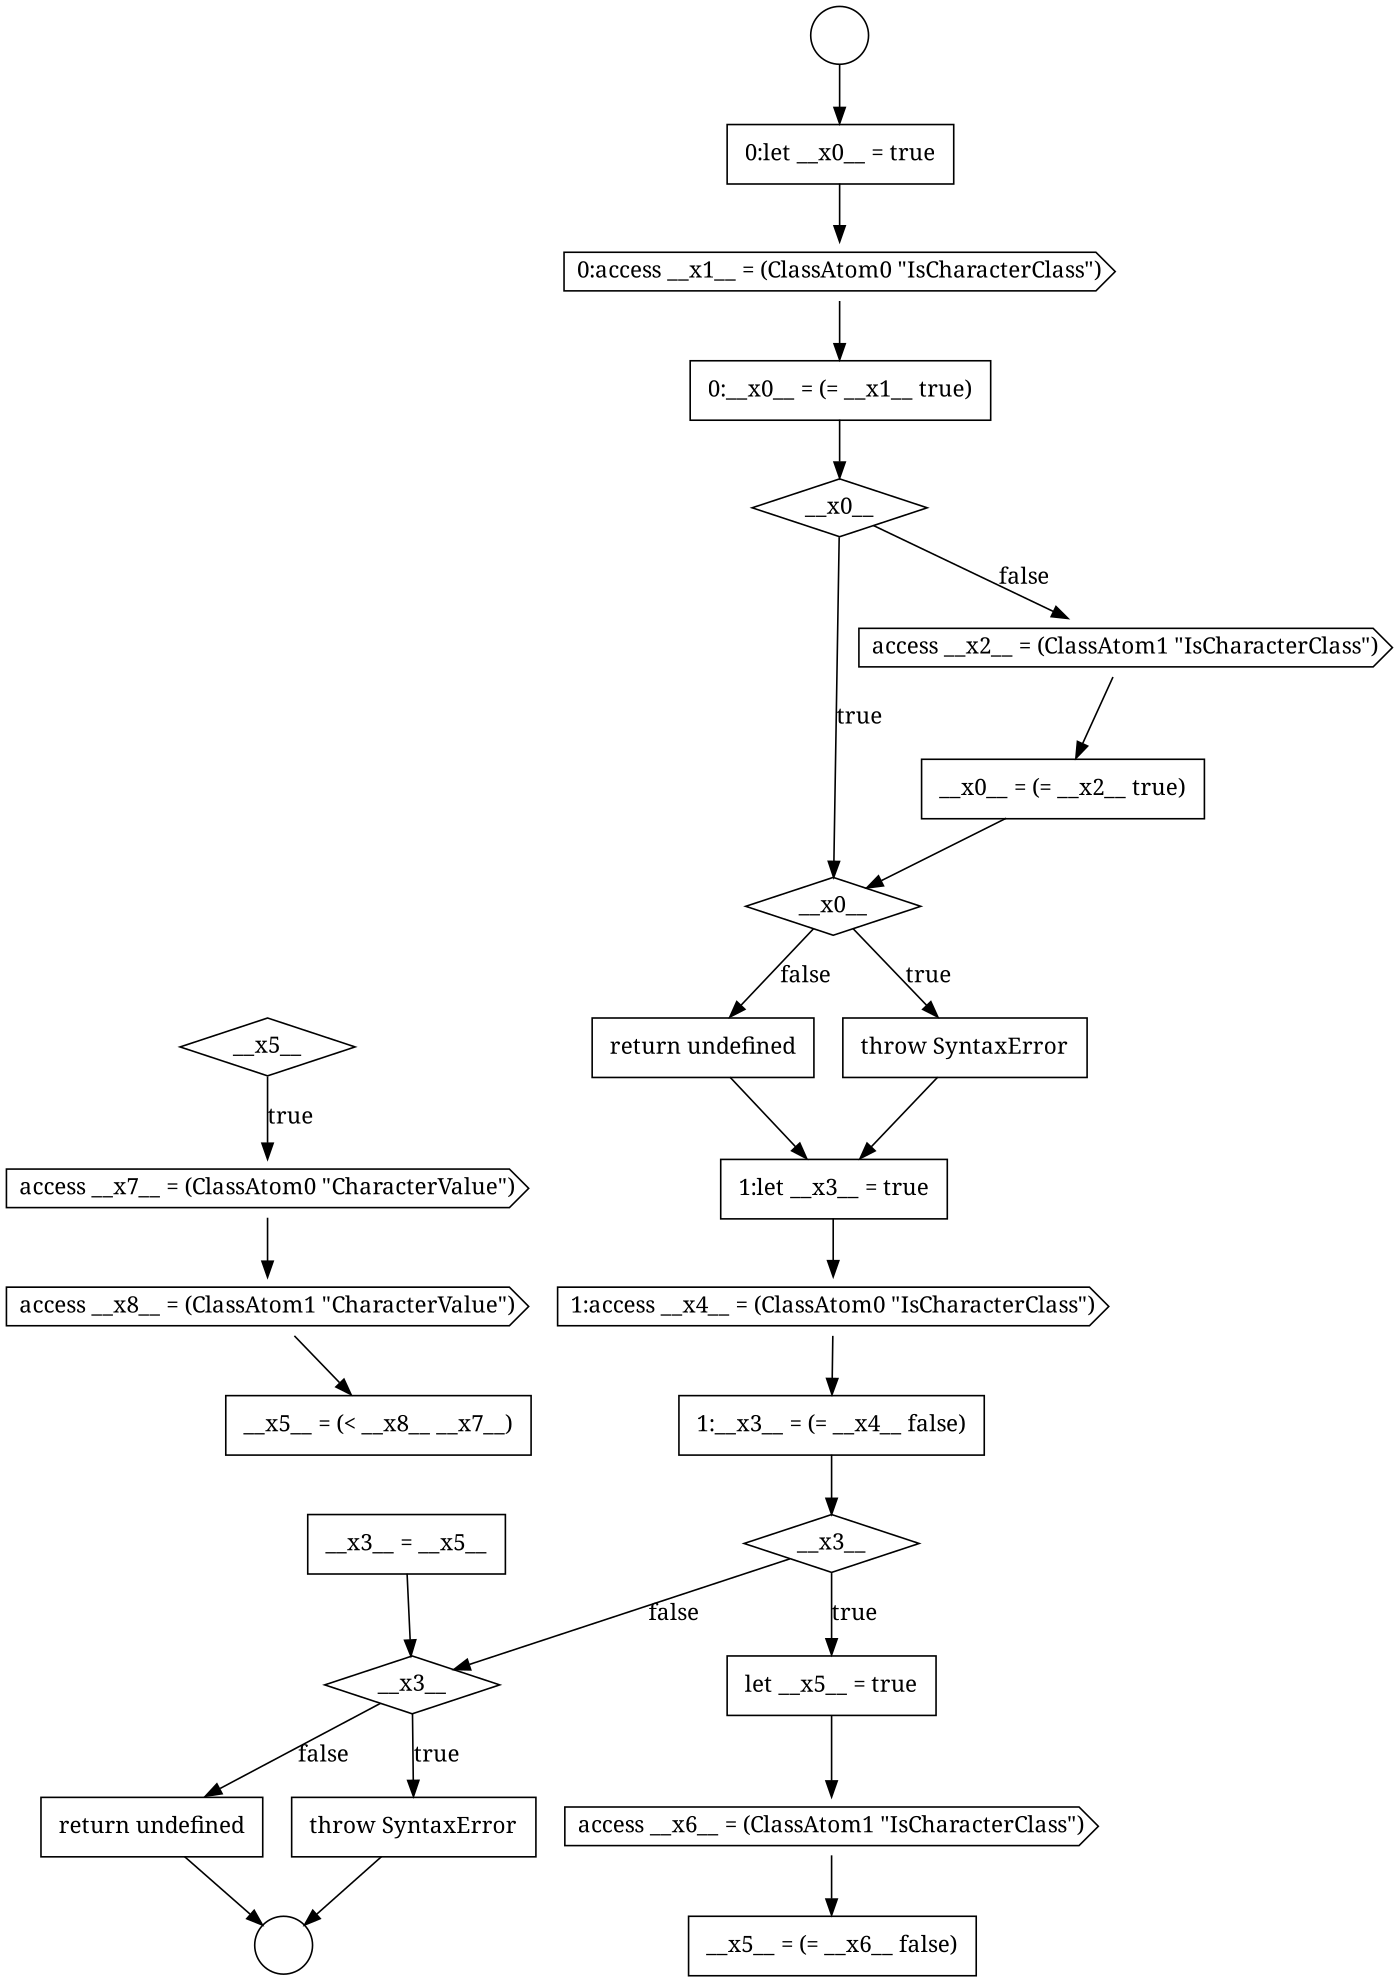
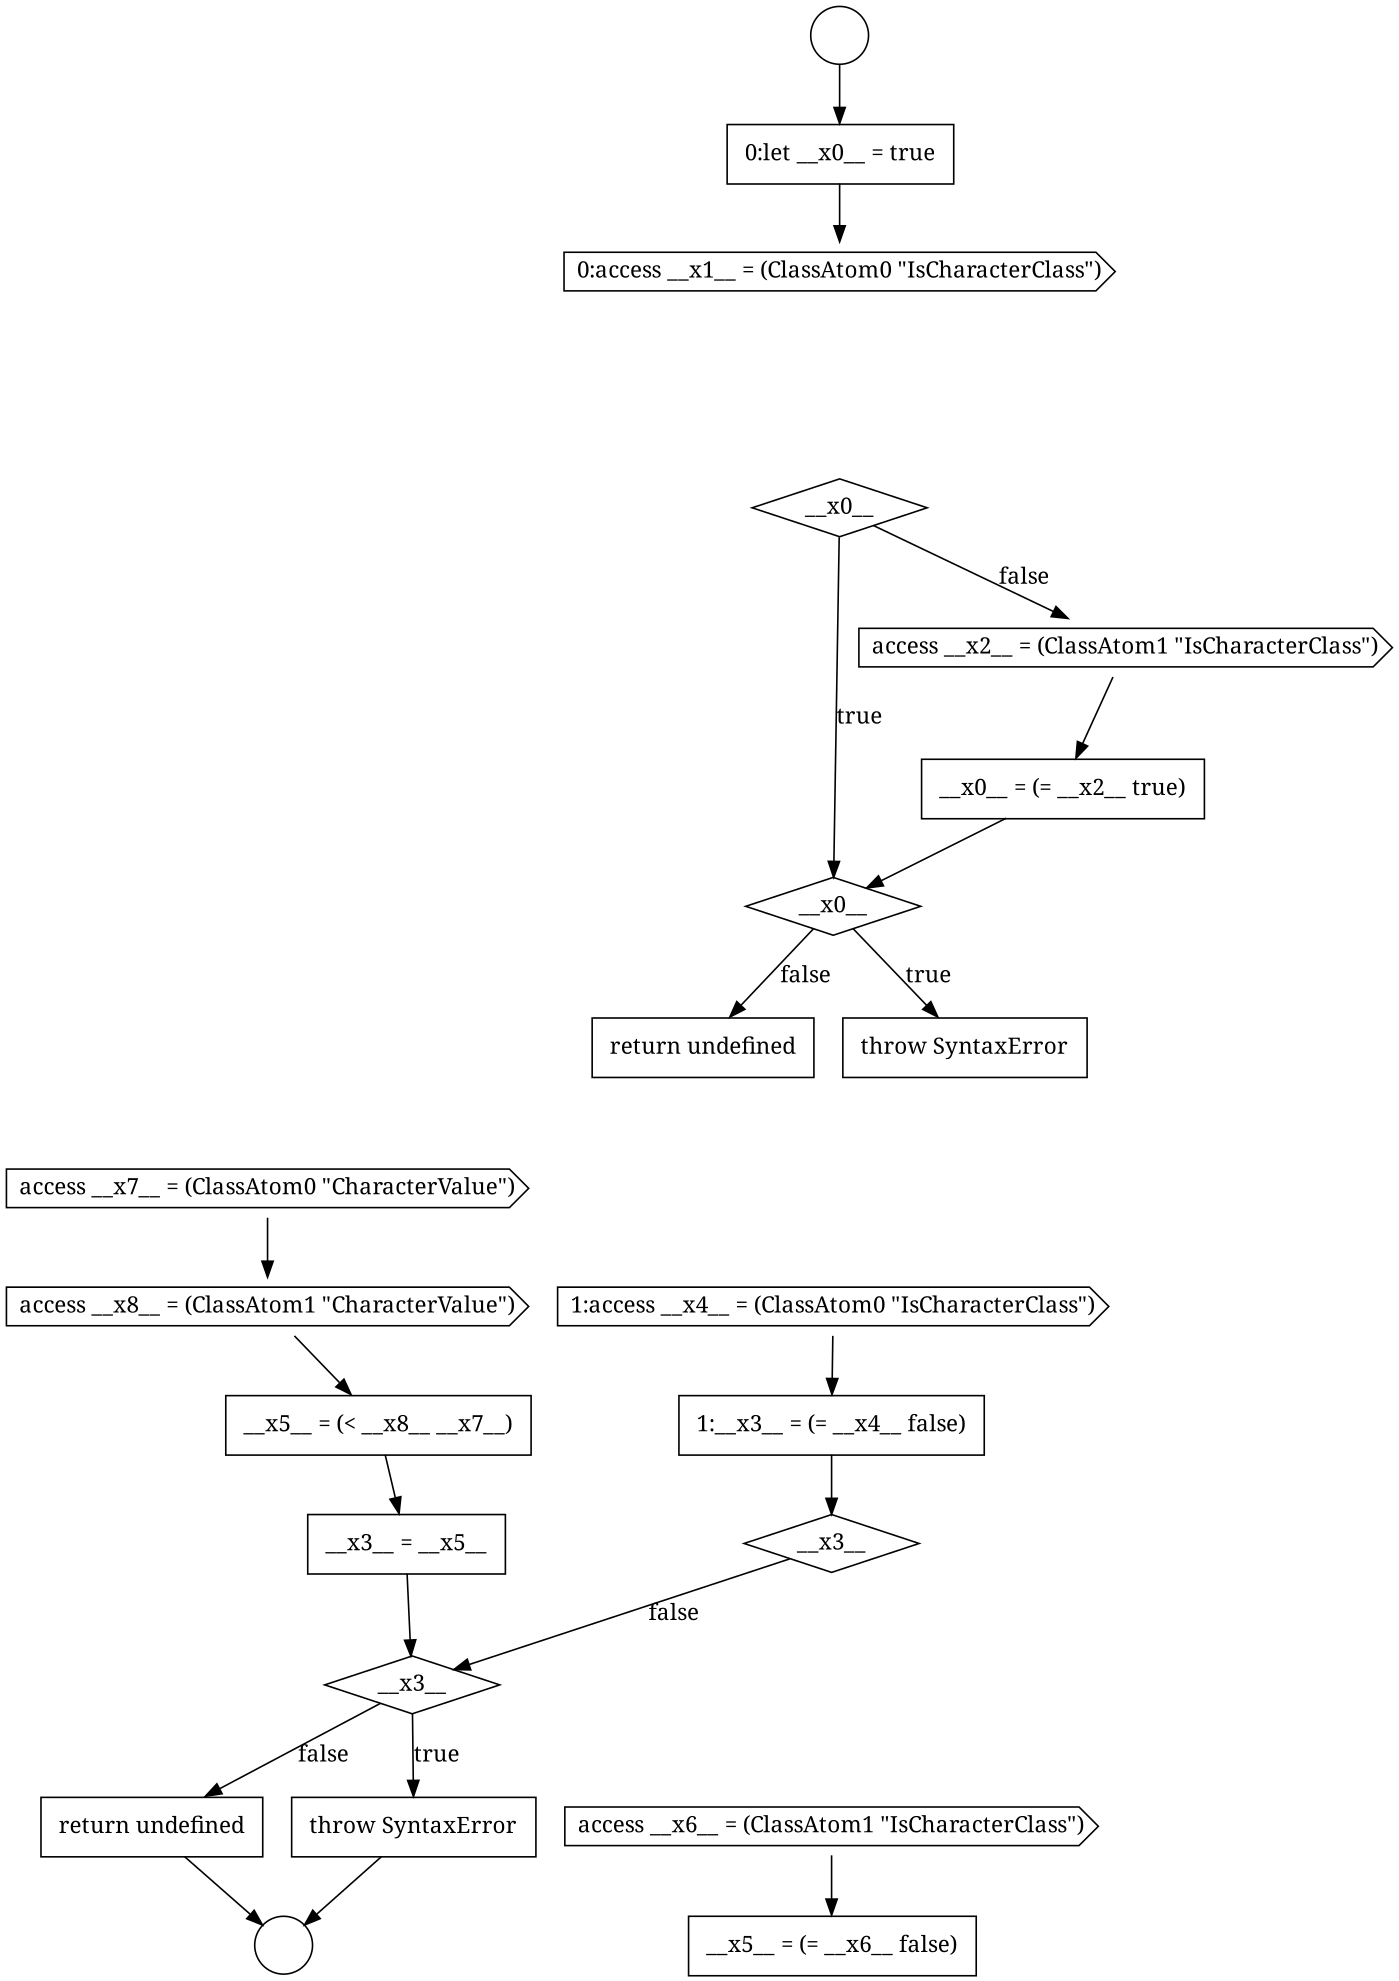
node "0:__x0__ = (= __x1__ true)": removed
node "__x5__": removed
node "1:let __x3__ = true": removed
edge "__x5__ = (< __x8__ __x7__)" -> "__x3__ = __x5__": added
node "let __x5__ = true": removed
